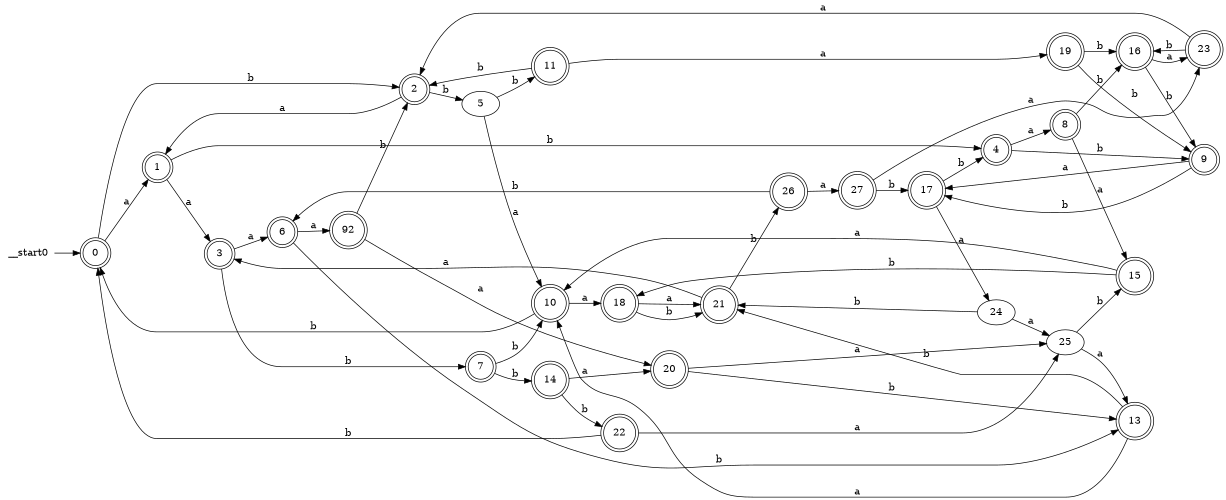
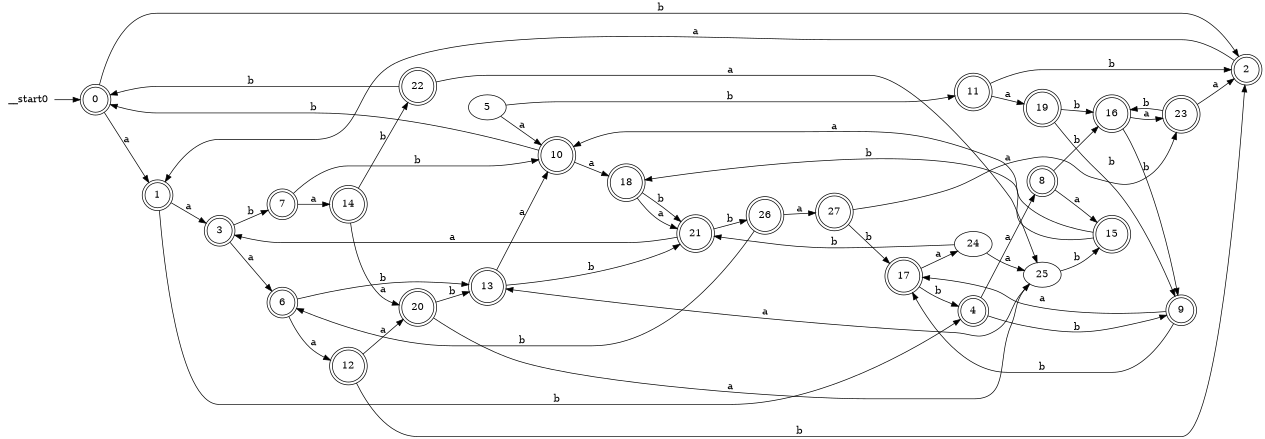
edge "2" -> "5": removed, label "b"
node "92": label "92" -> "12"
edge "7" -> "14": label "b" -> "a"
